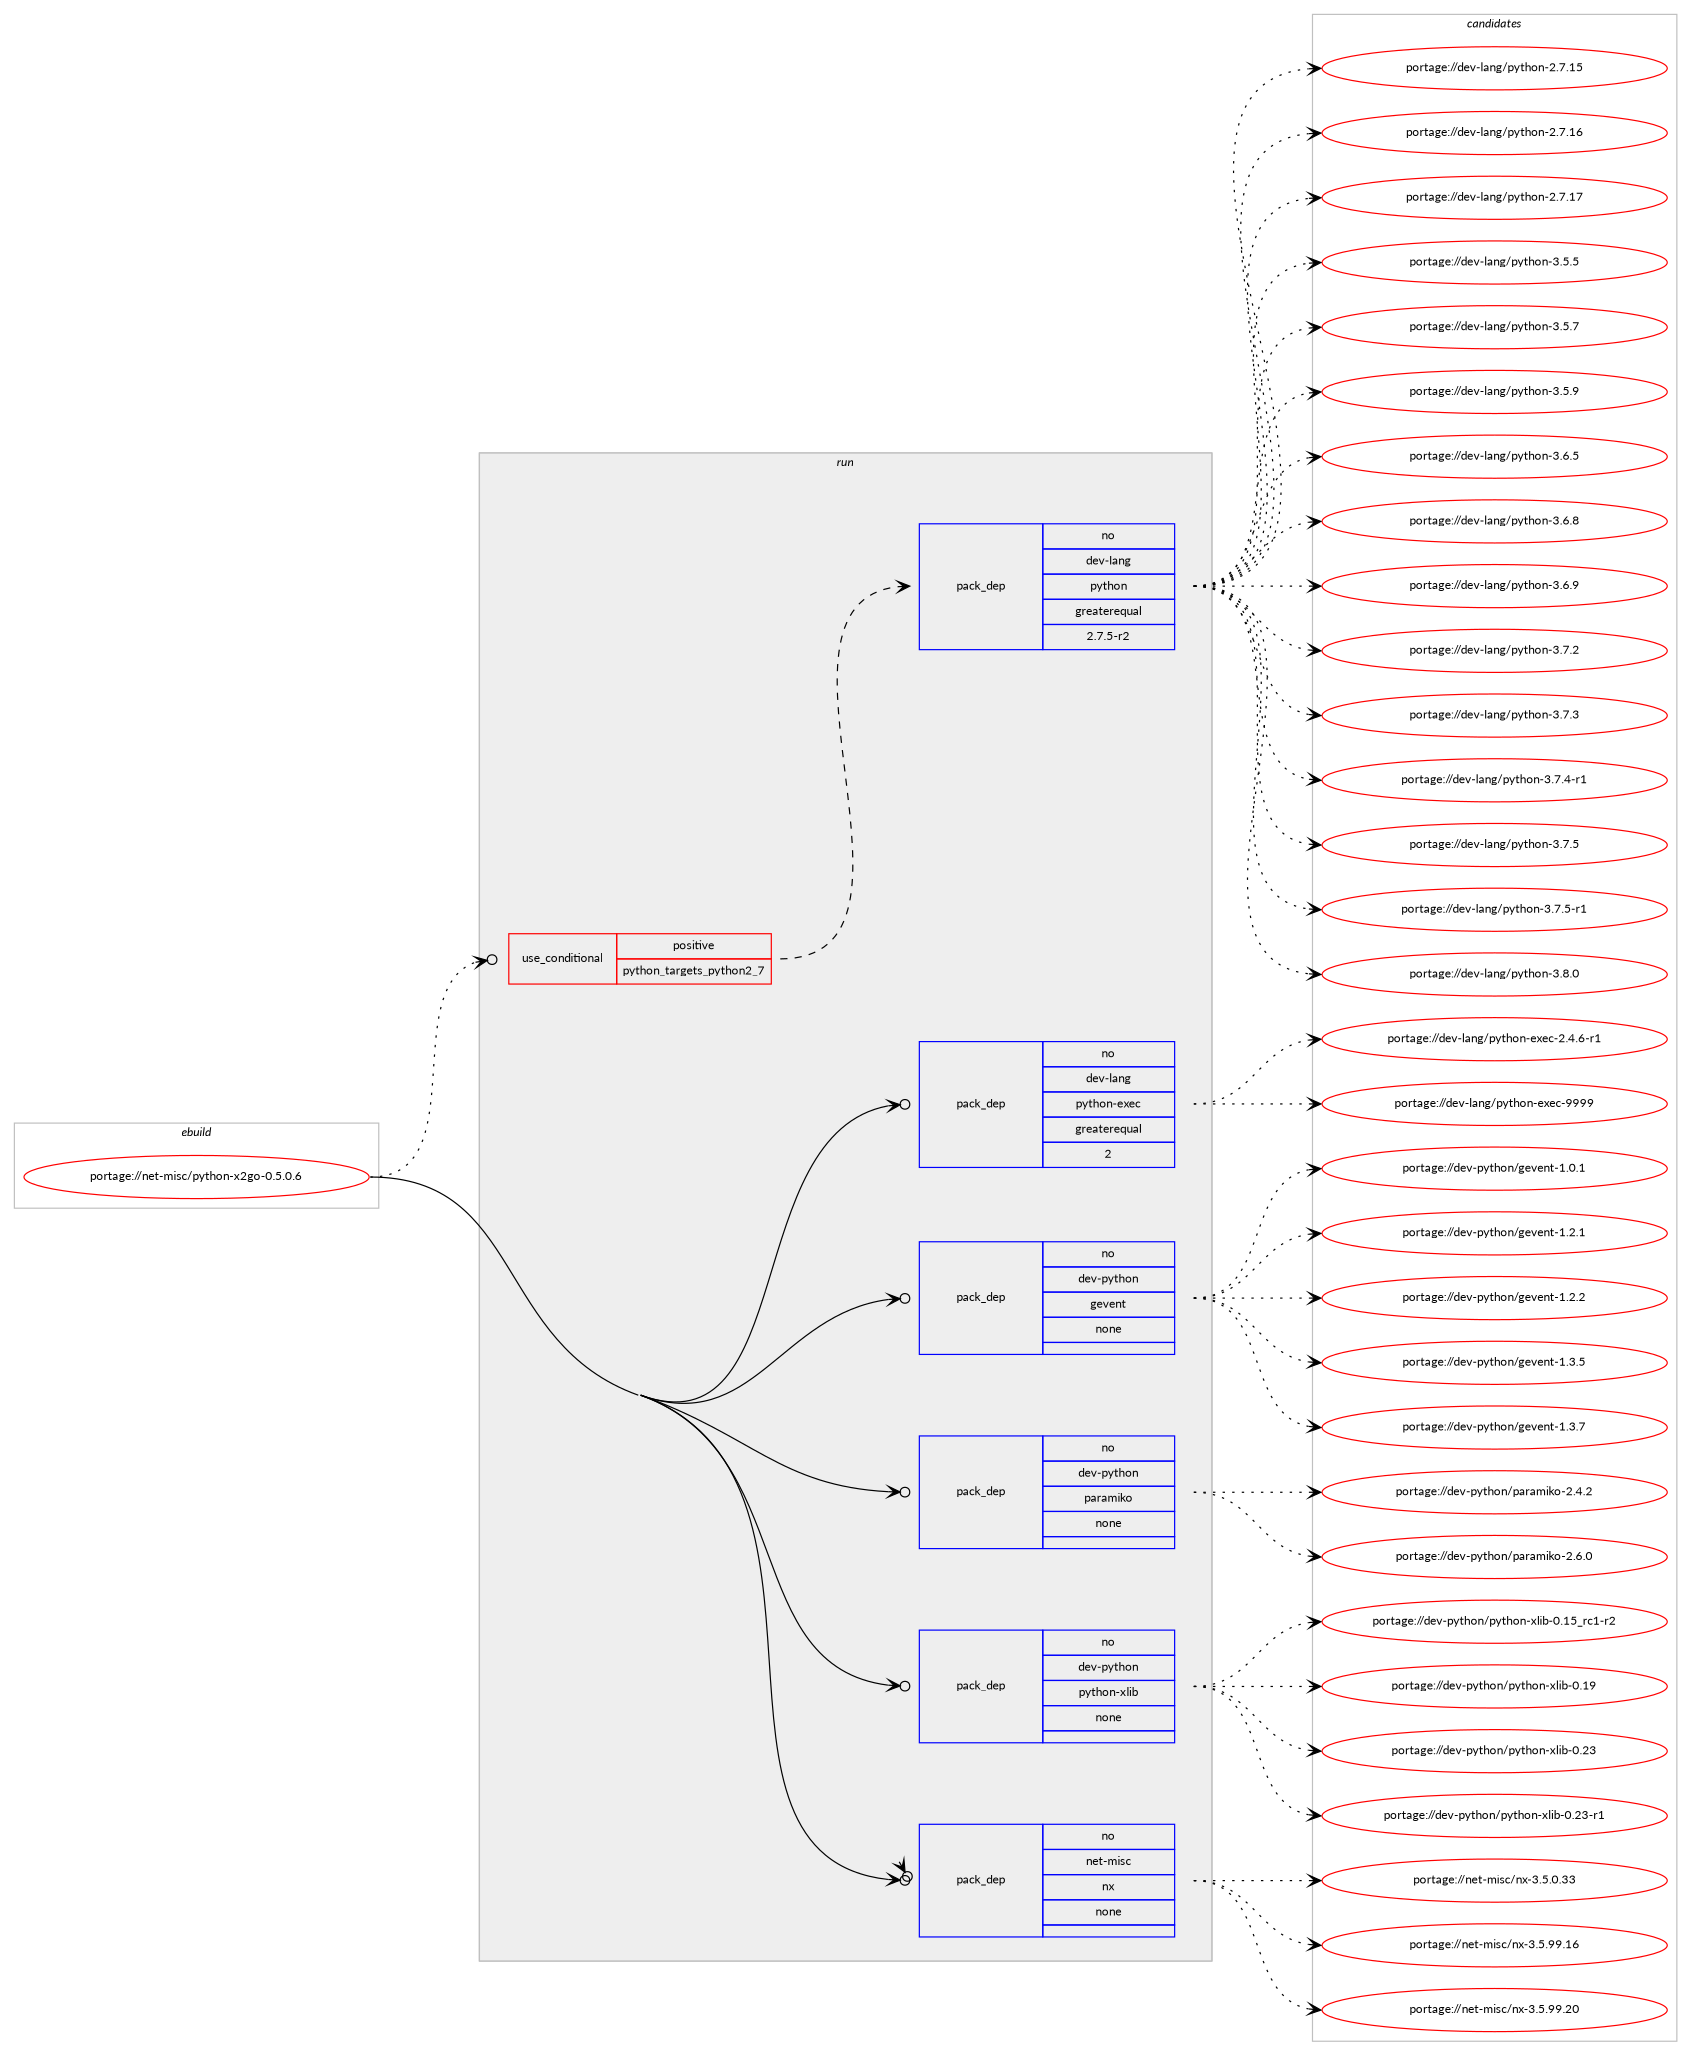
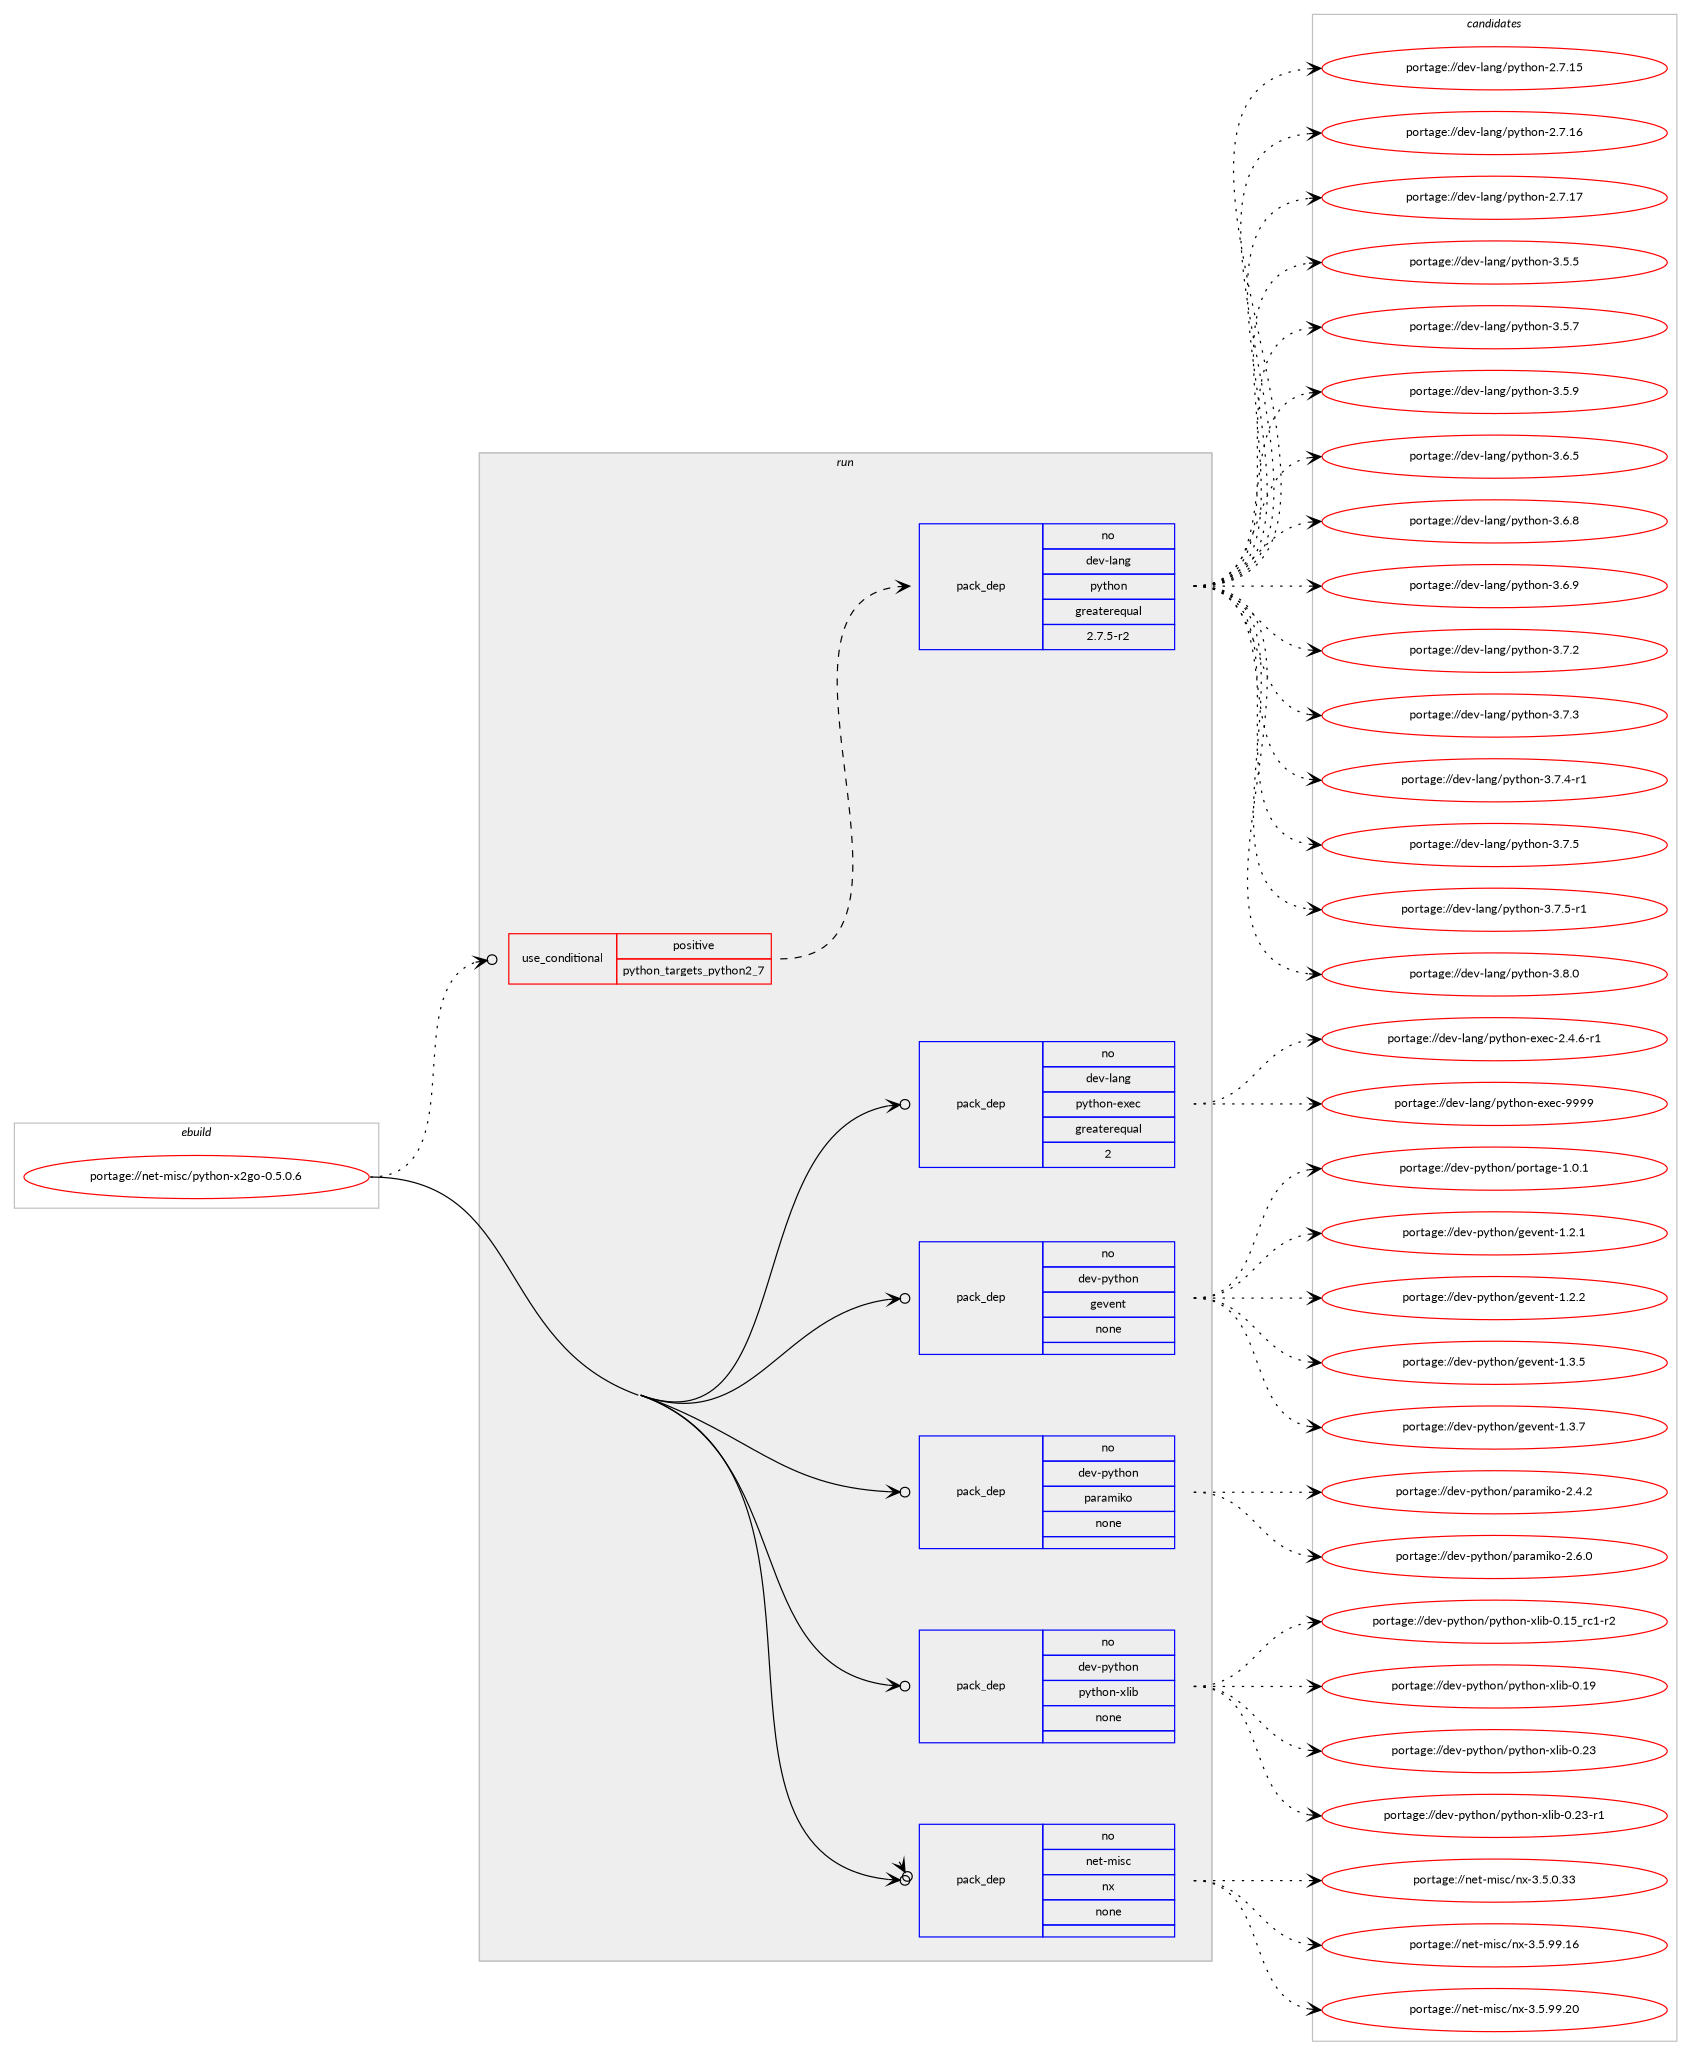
node "portage://dev-python/gevent-1.0.1": label "portage://dev-python/gevent-1.0.1" -> "portage://dev-python/portage-1.0.1"
